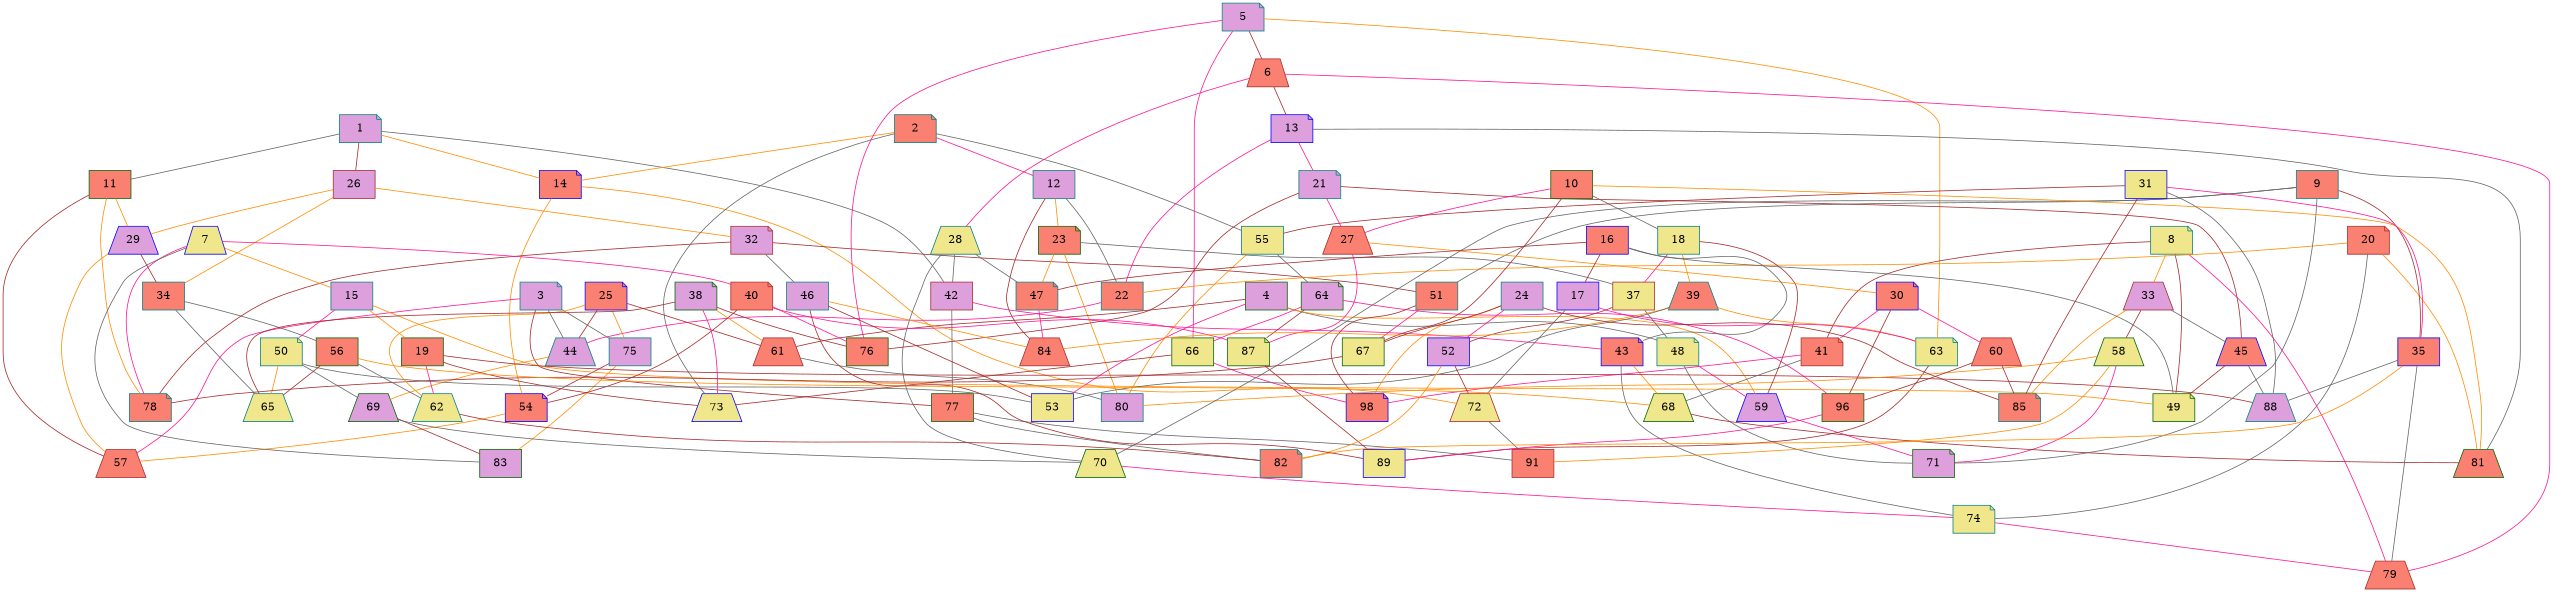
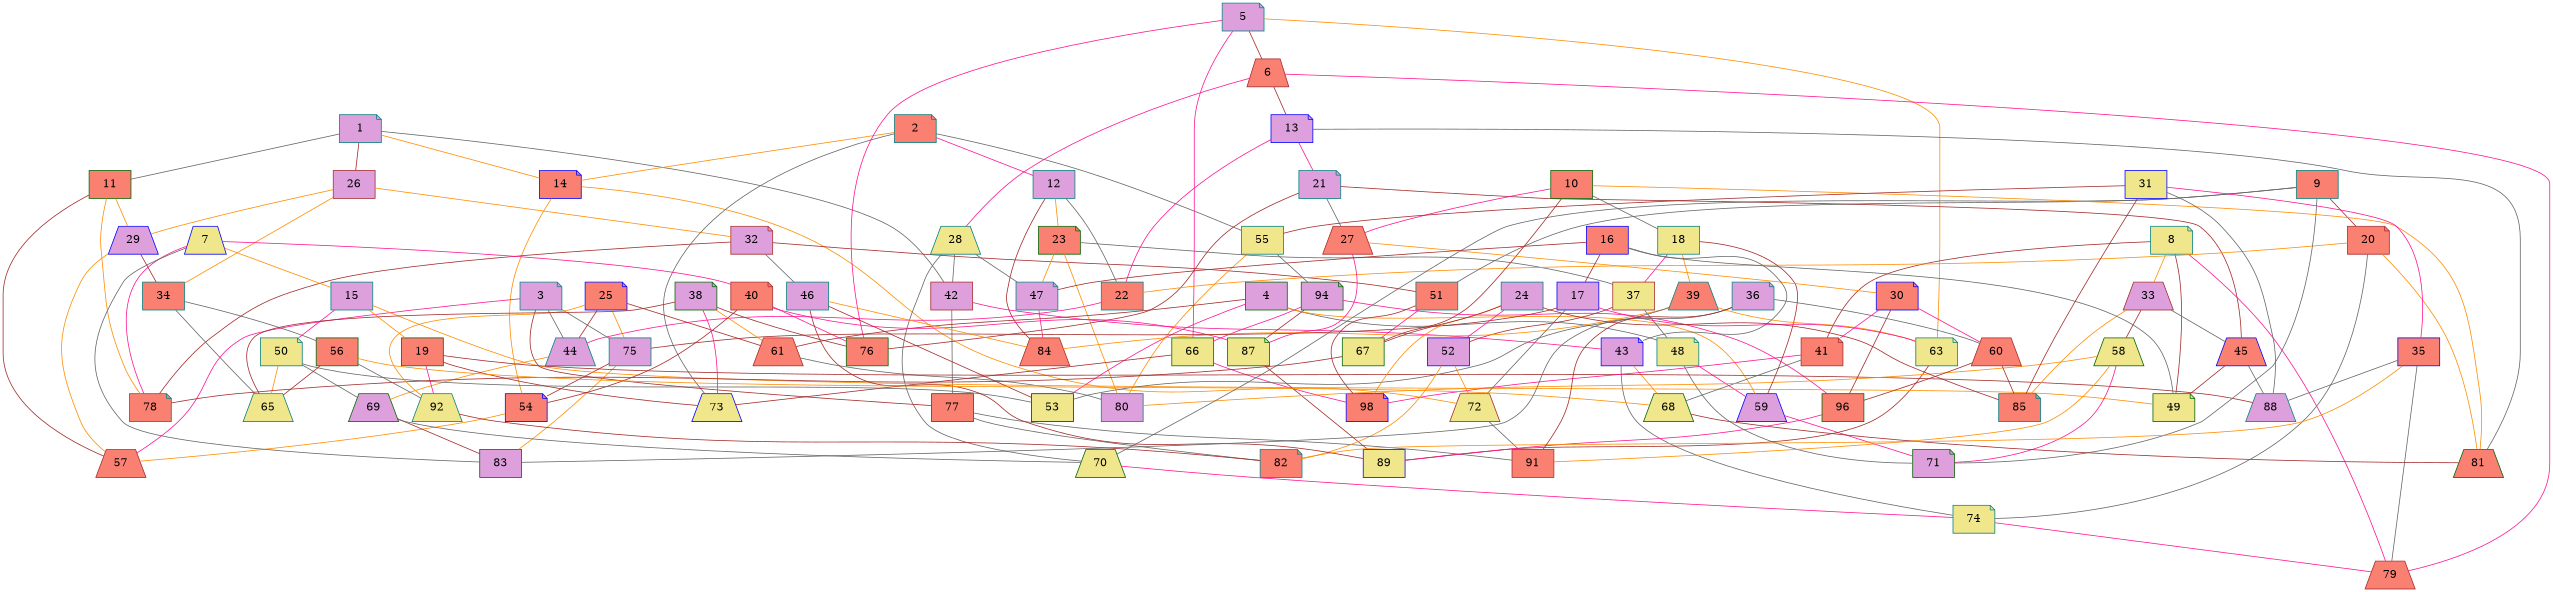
edge "21" -- "27": color deeppink -> gray40
edge "9" -- "35": now "9" -- "20"
node "47": fillcolor salmon -> plum
node "64": label "64" -> "94"
node "36": added
edge "17" -- "75": added
node "43": fillcolor salmon -> plum
edge "52" -- "72": color brown -> darkorange
node "62": label "62" -> "92"
